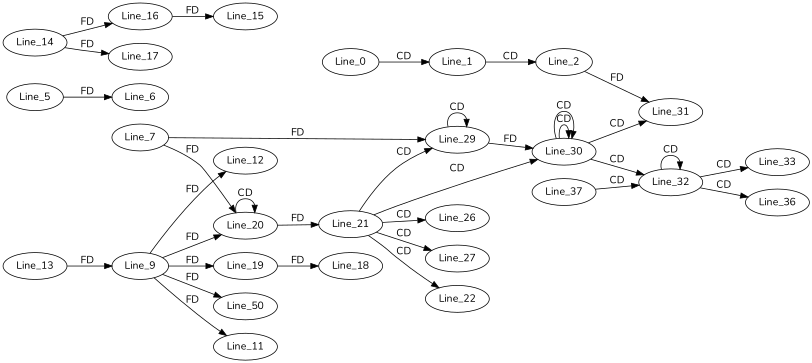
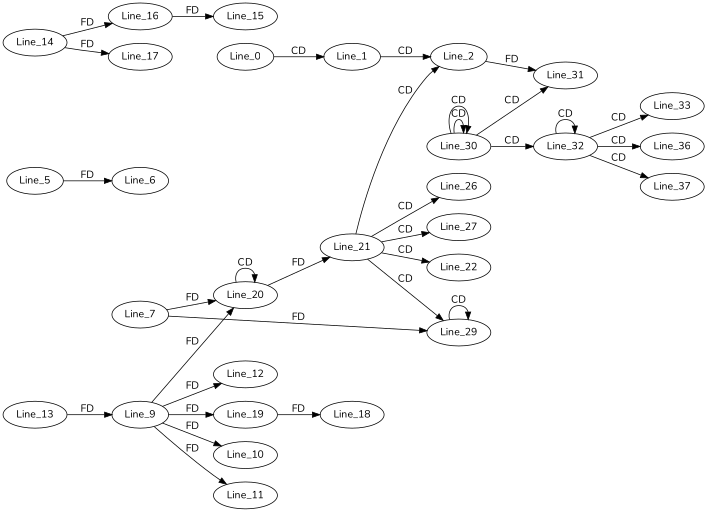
edge "Line_29" -> "Line_30": removed, label "FD"
edge "Line_21" -> "Line_30": now "Line_21" -> "Line_2"
edge "Line_37" -> "Line_32": reversed
node "Line_50": label "Line_50" -> "Line_10"
